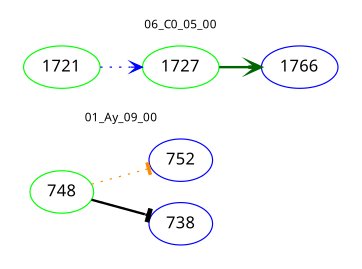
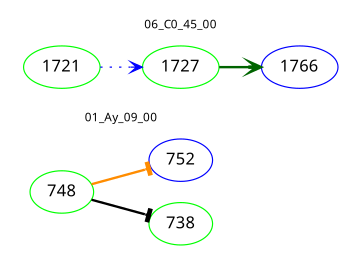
cluster "06_C0_05_00": label "06_C0_05_00" -> "06_C0_45_00"
edge "748" -> "752": style dotted -> bold
node "738": color blue -> green
